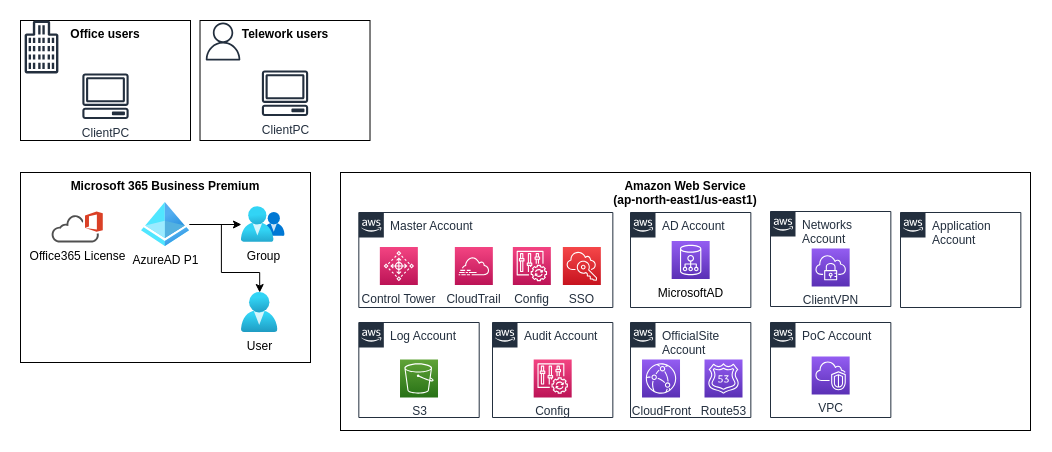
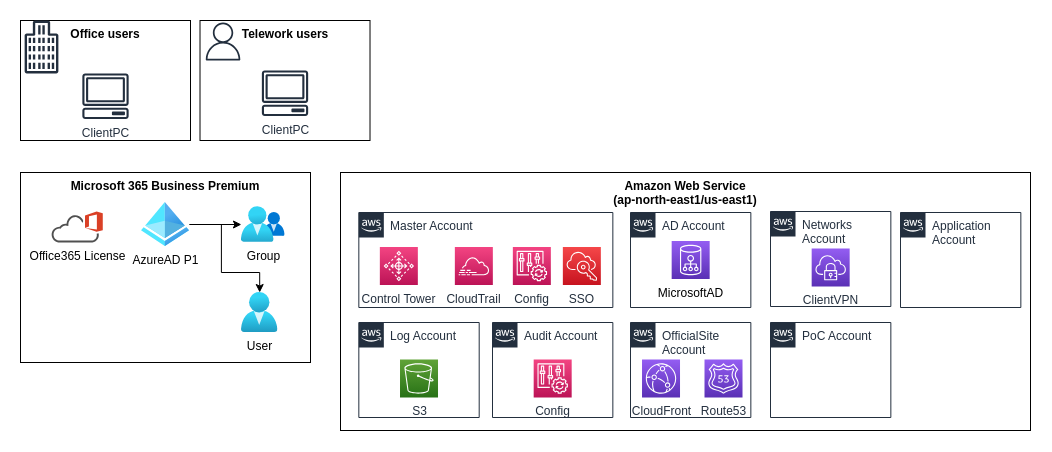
node "VPC": removed
